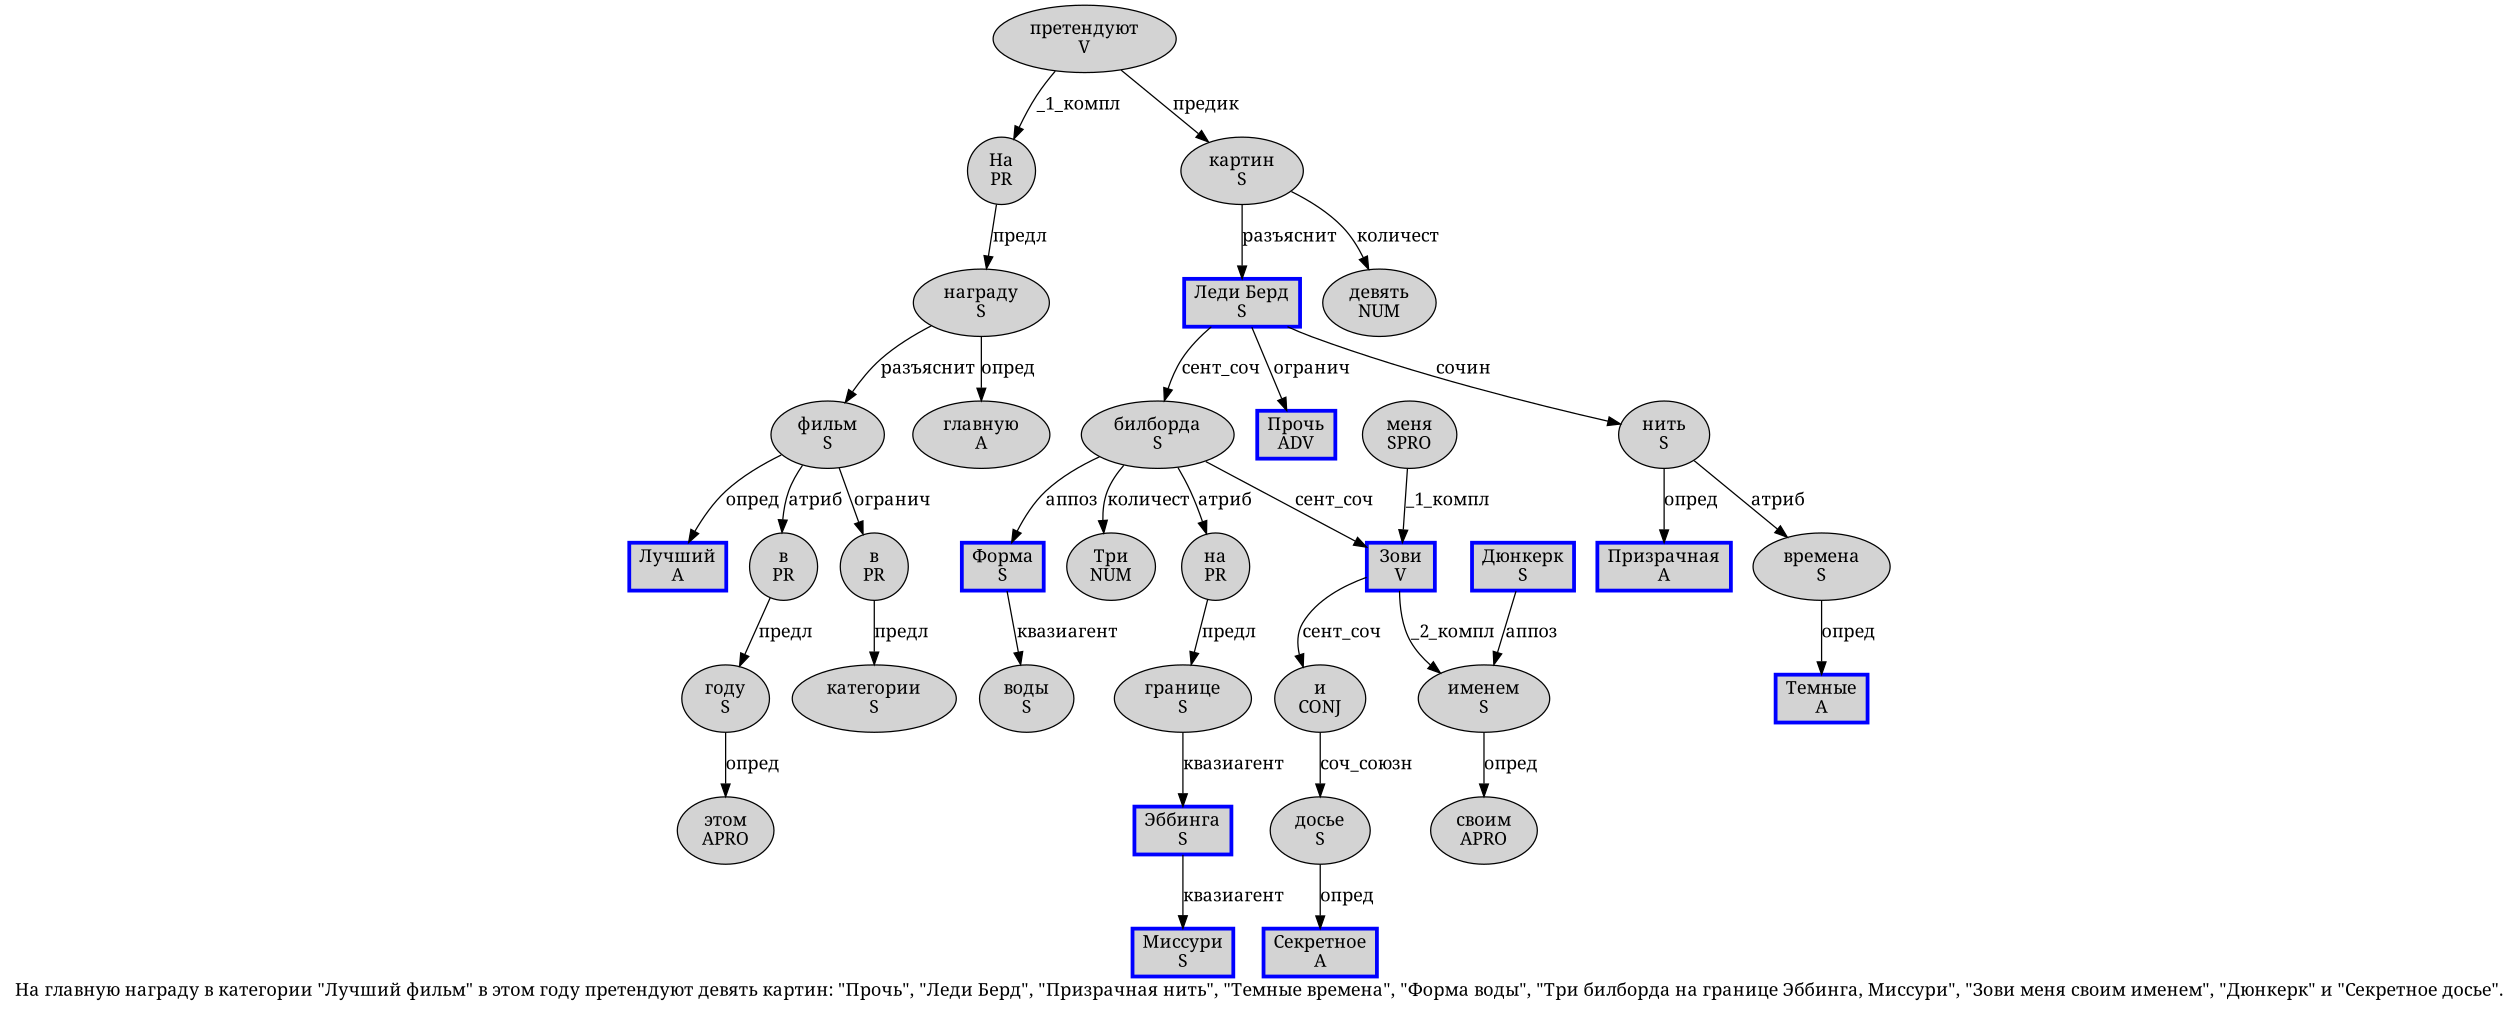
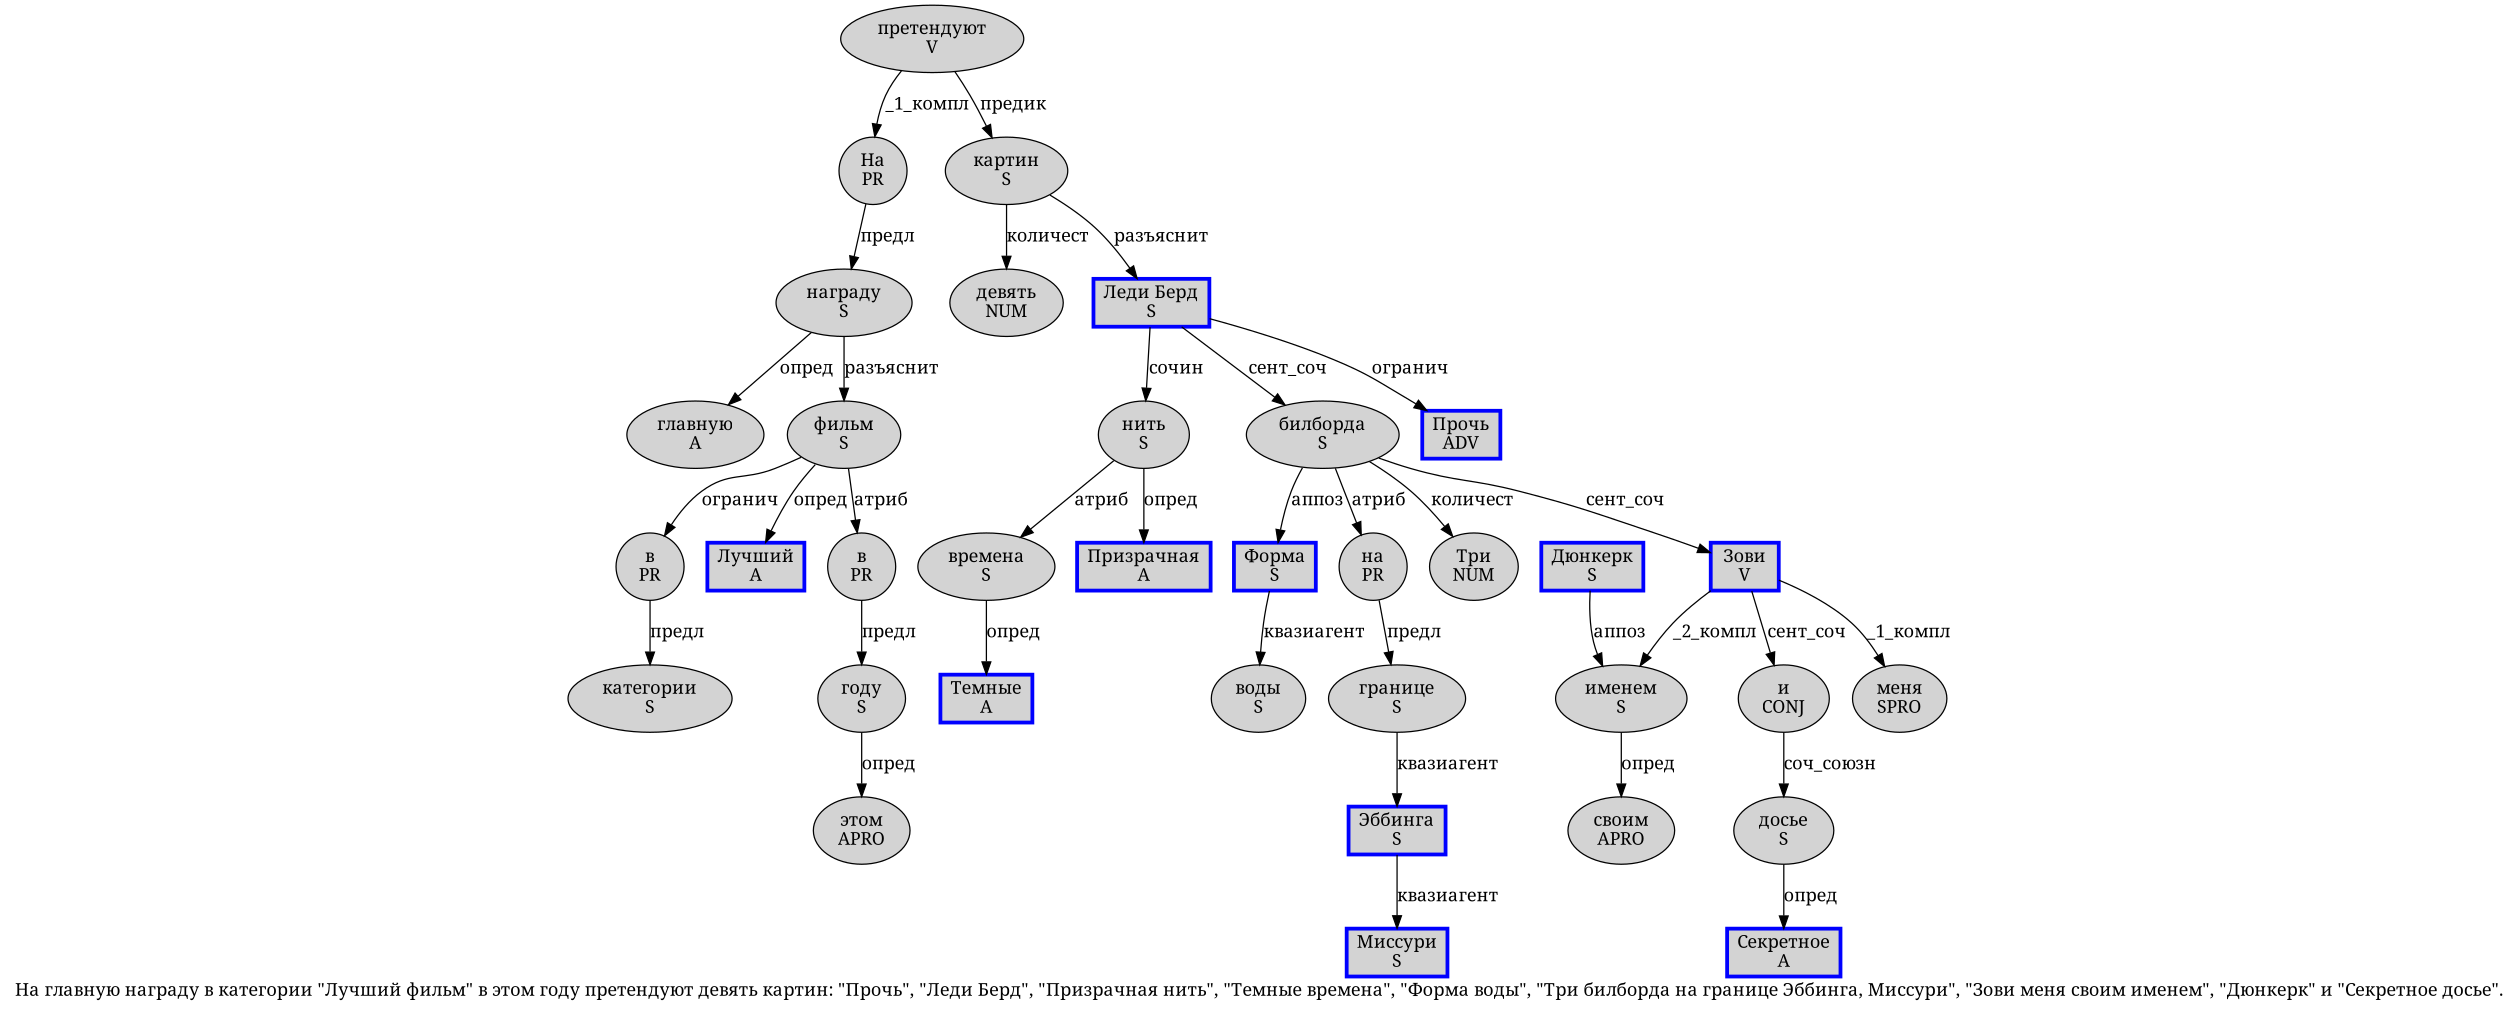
edge "меня SPRO" -> "Зови V": reversed
